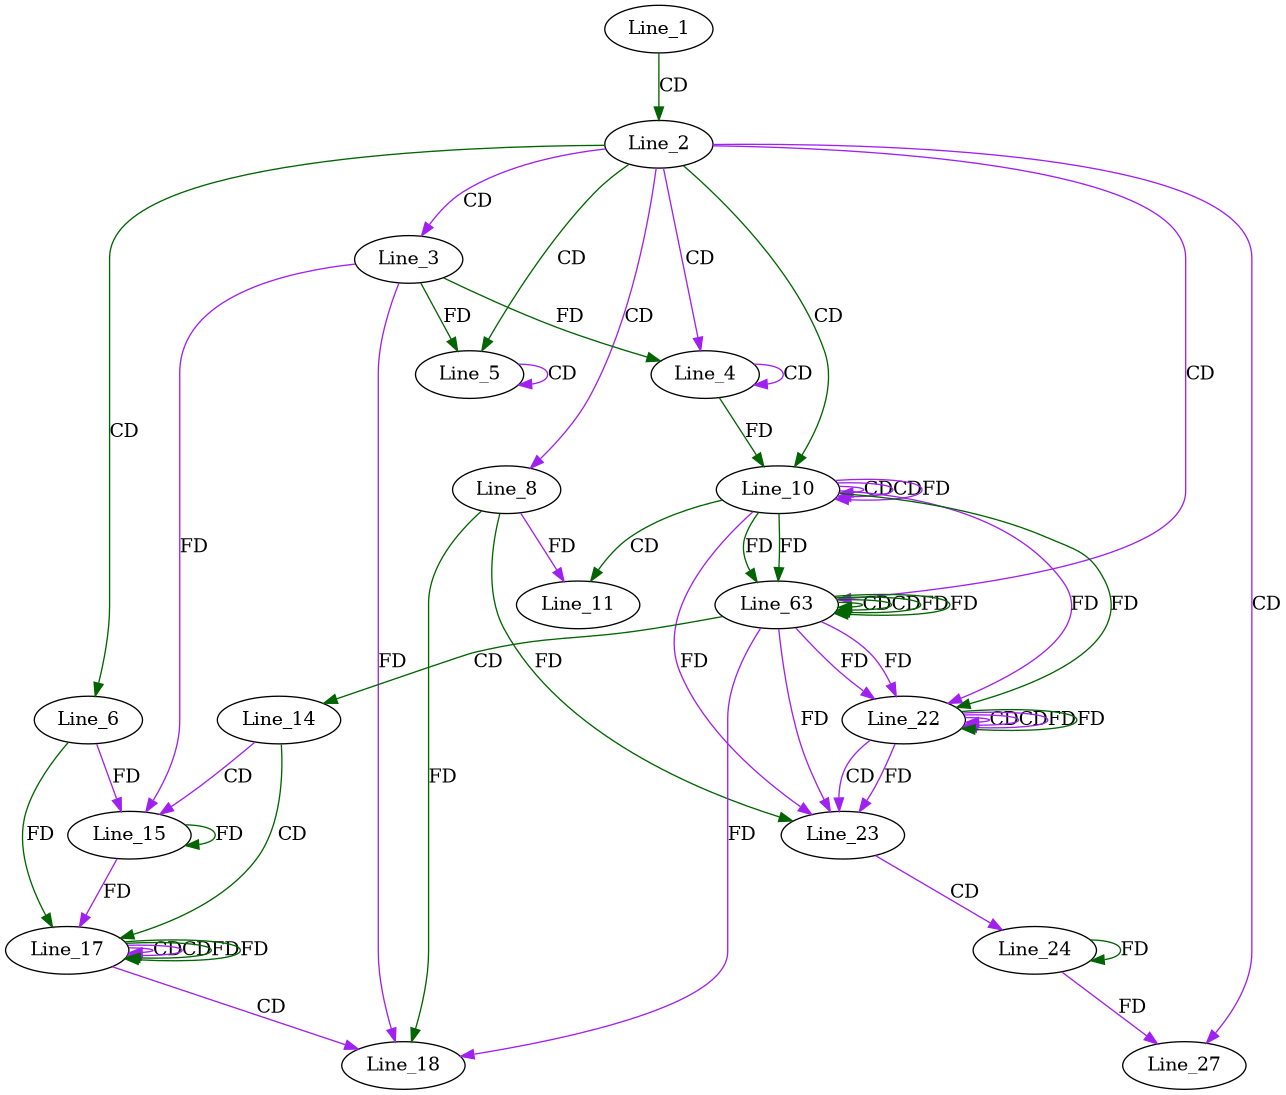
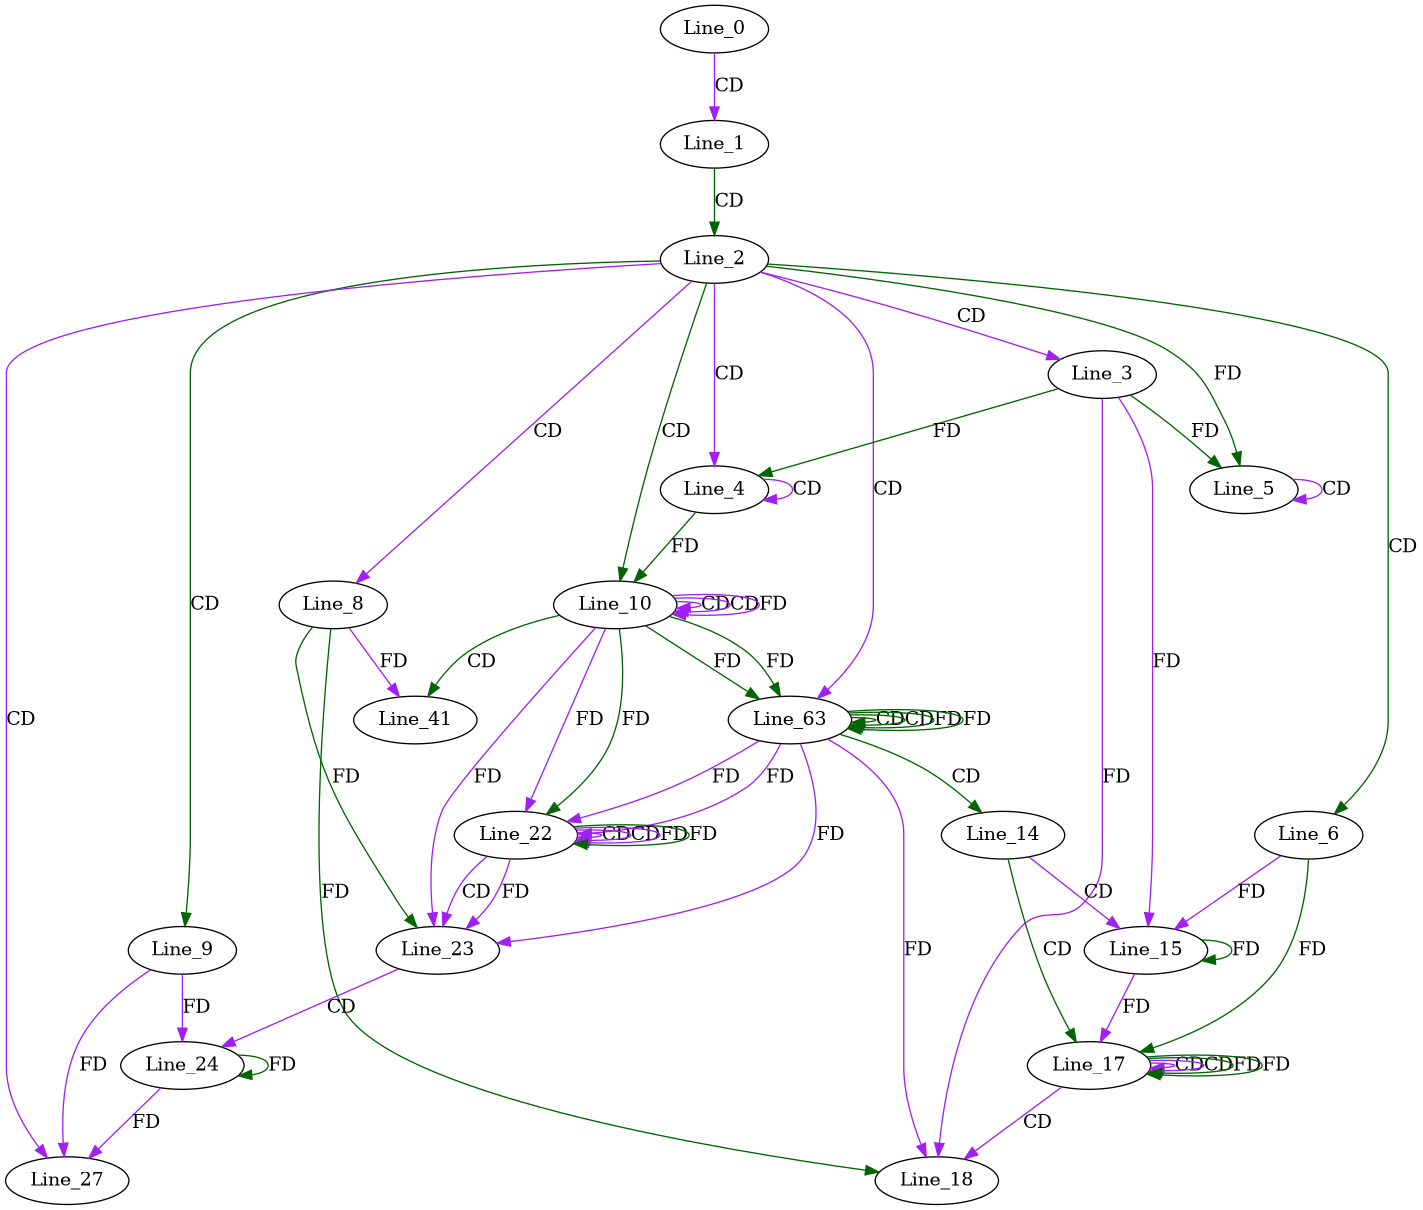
node "Line_0": added
edge "Line_2" -> "Line_5": label "CD" -> "FD"
node "Line_11": label "Line_11" -> "Line_41"
node "Line_9": added
